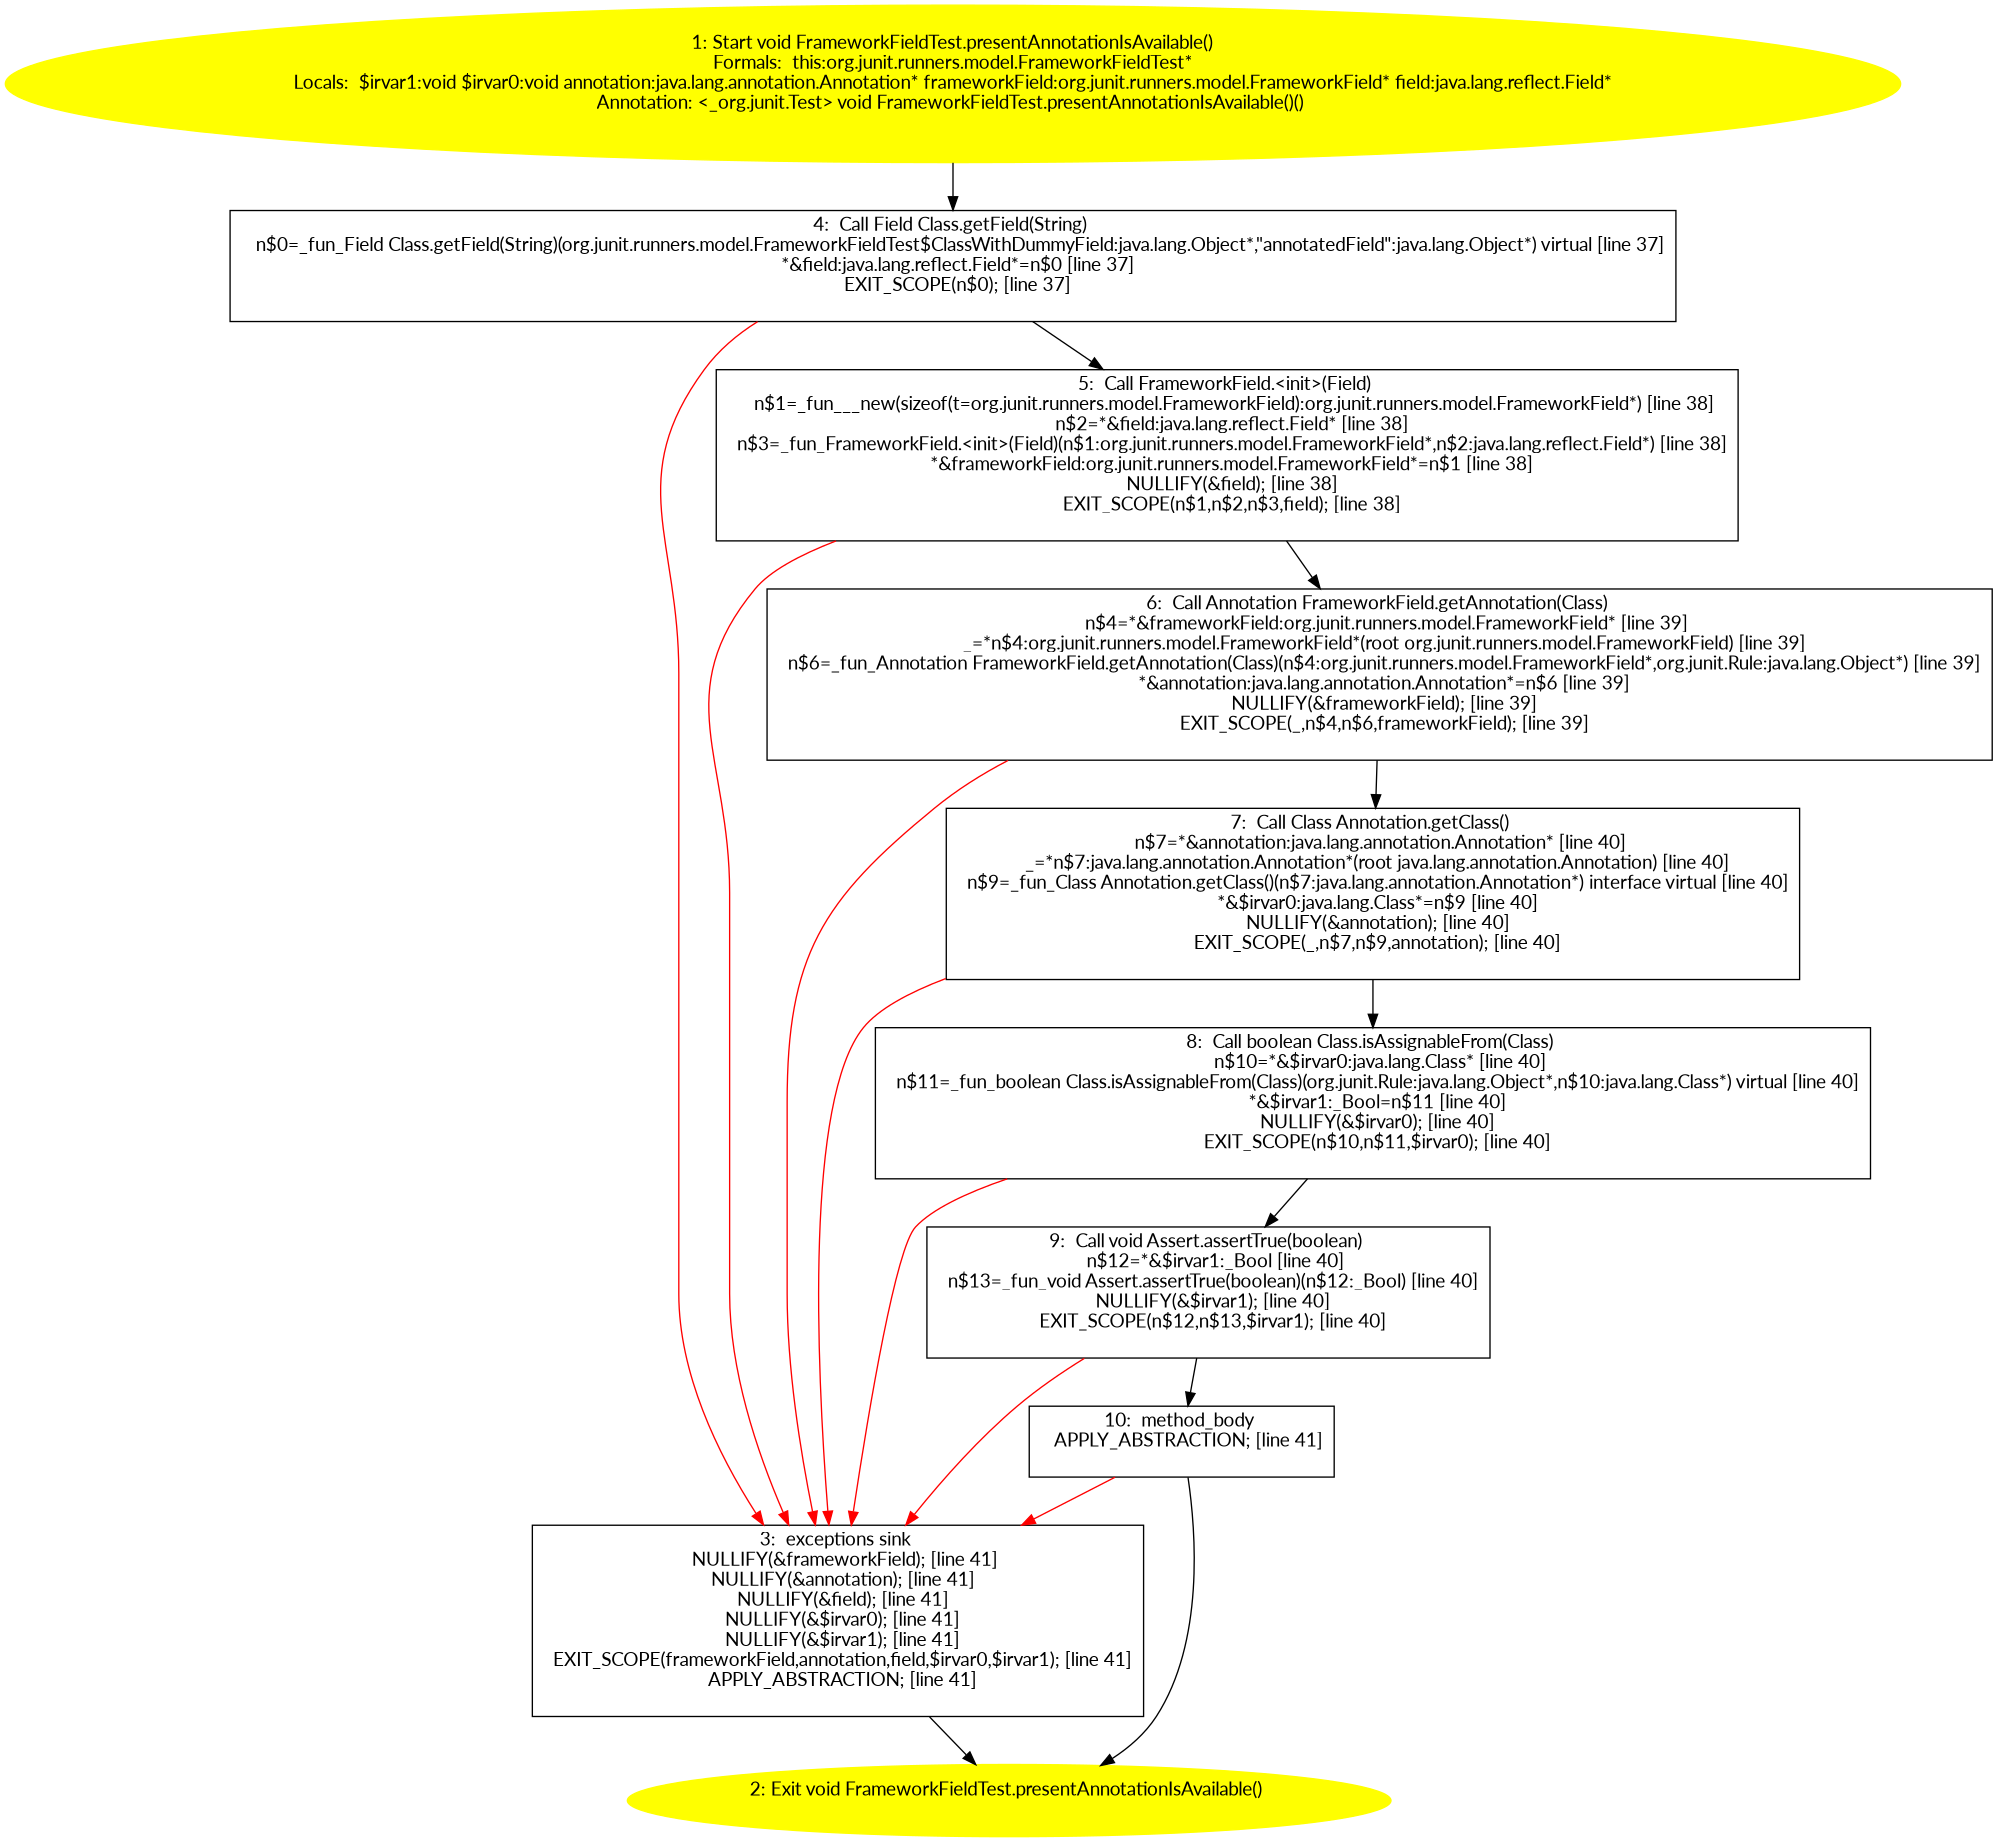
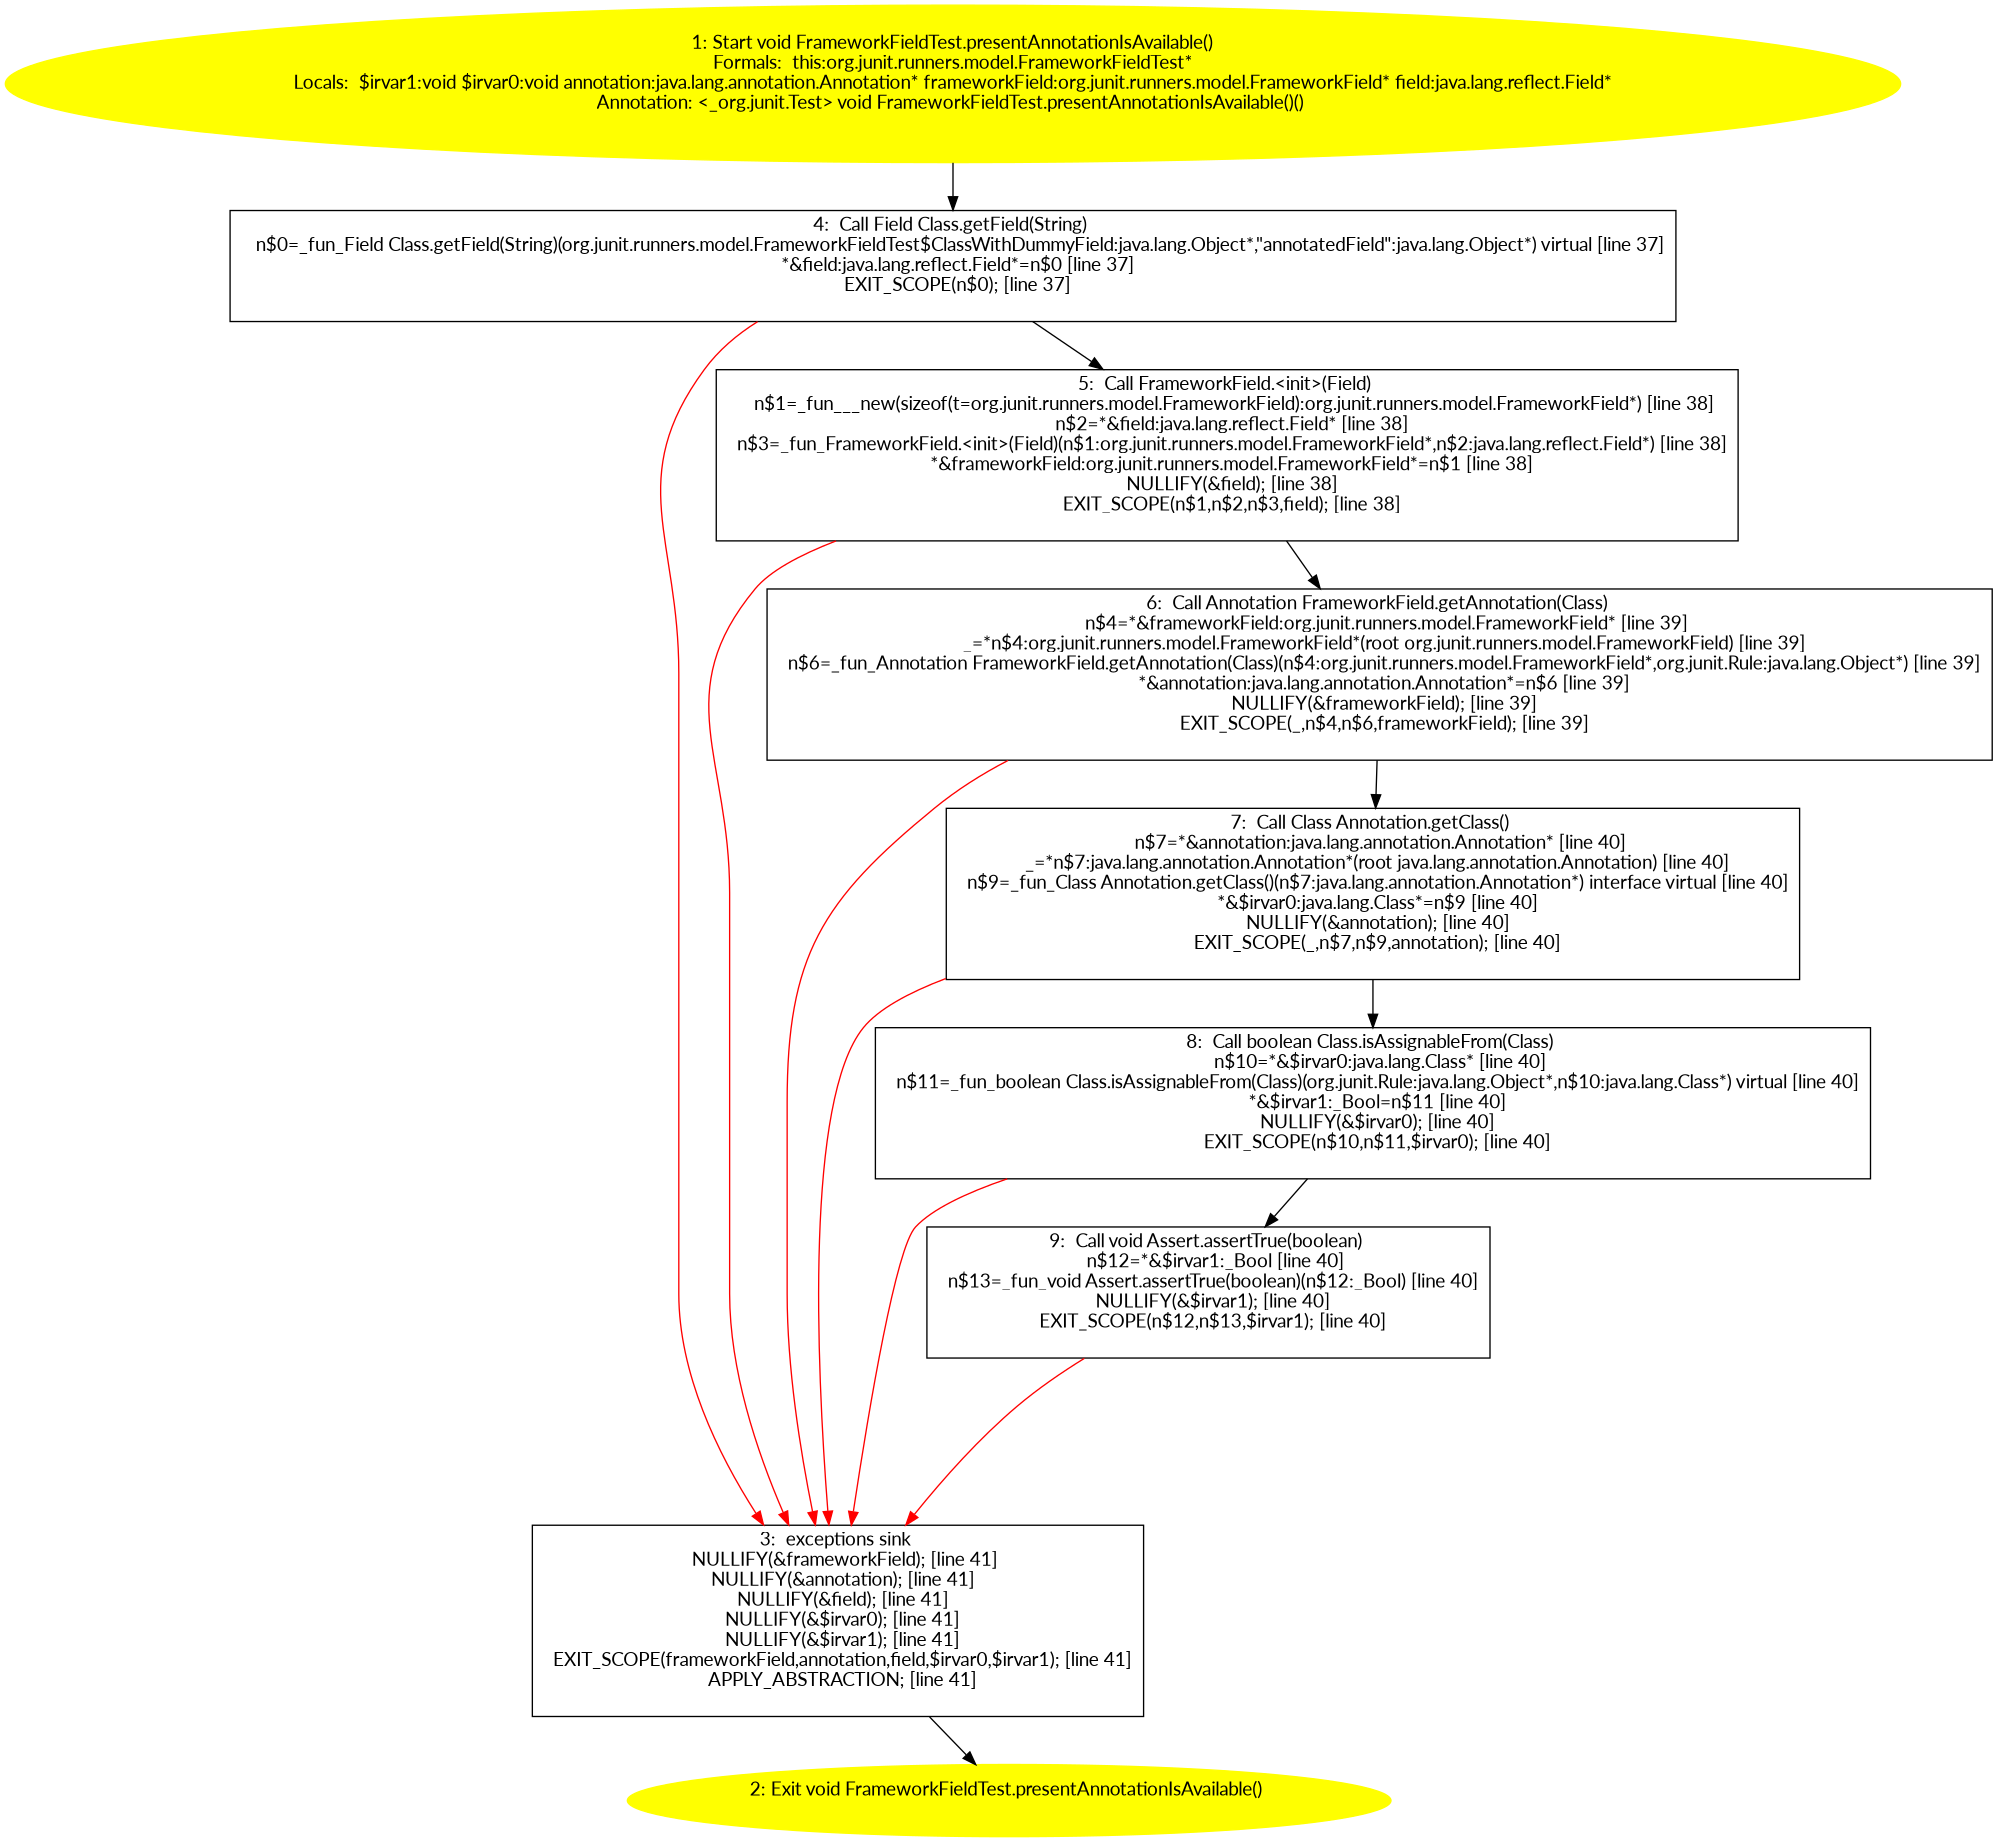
node "10:  method_body APPLY_ABSTRACTION; [line 41]": removed
